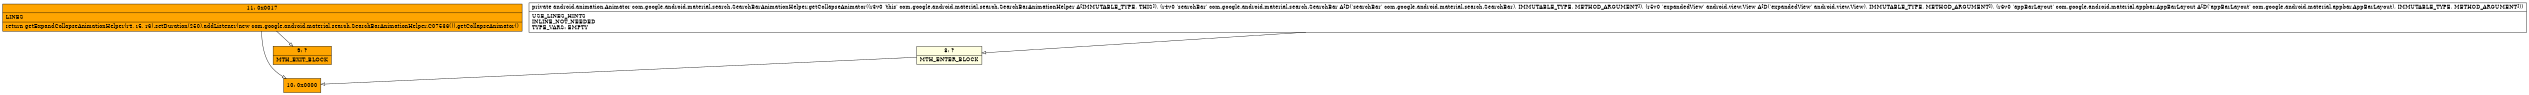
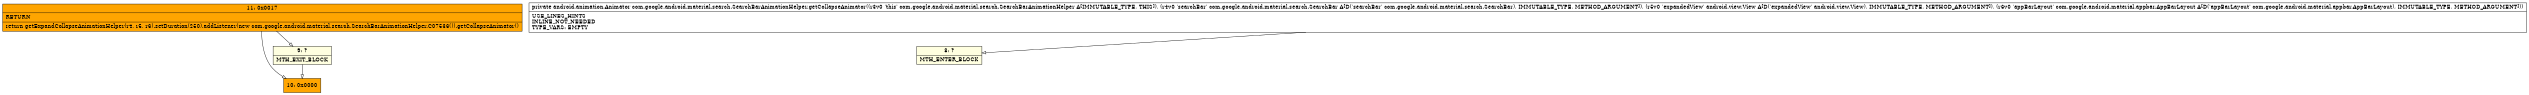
node "11: 0x0017": text "LINES" -> "RETURN"
node "9: ?": fillcolor orange -> lightyellow
edge "8: ?" -> "10: 0x0000": now "9: ?" -> "10: 0x0000"
